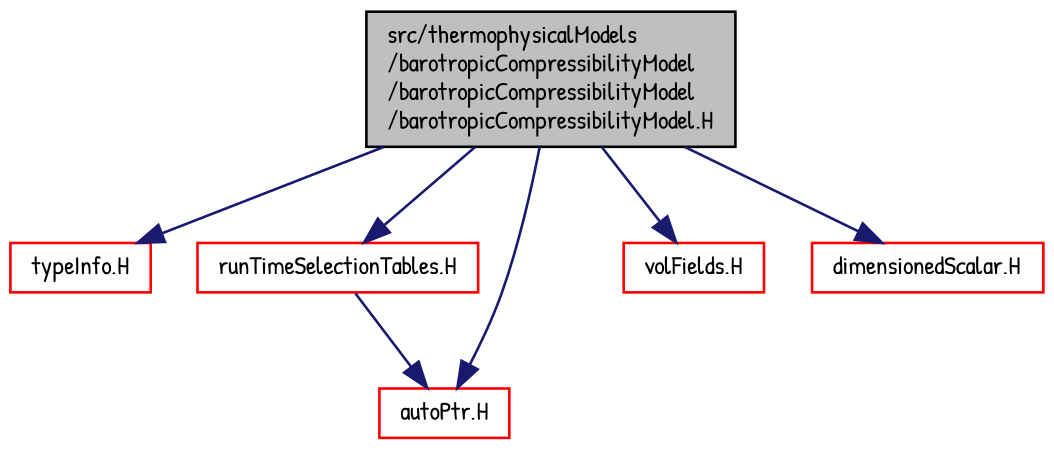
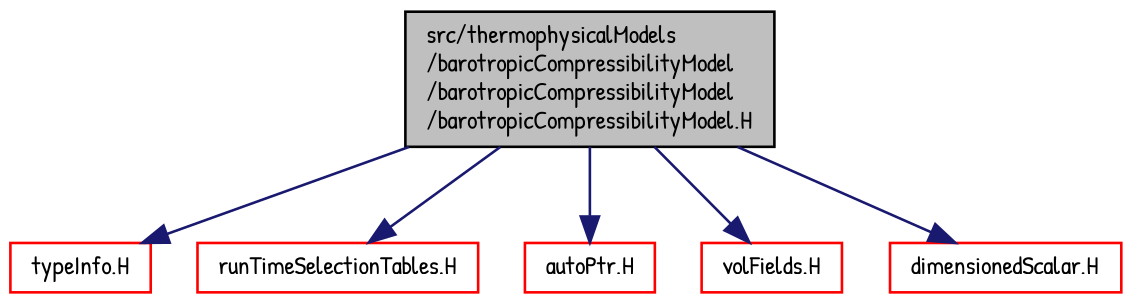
edge "runTimeSelectionTables.H" -> "autoPtr.H": removed
